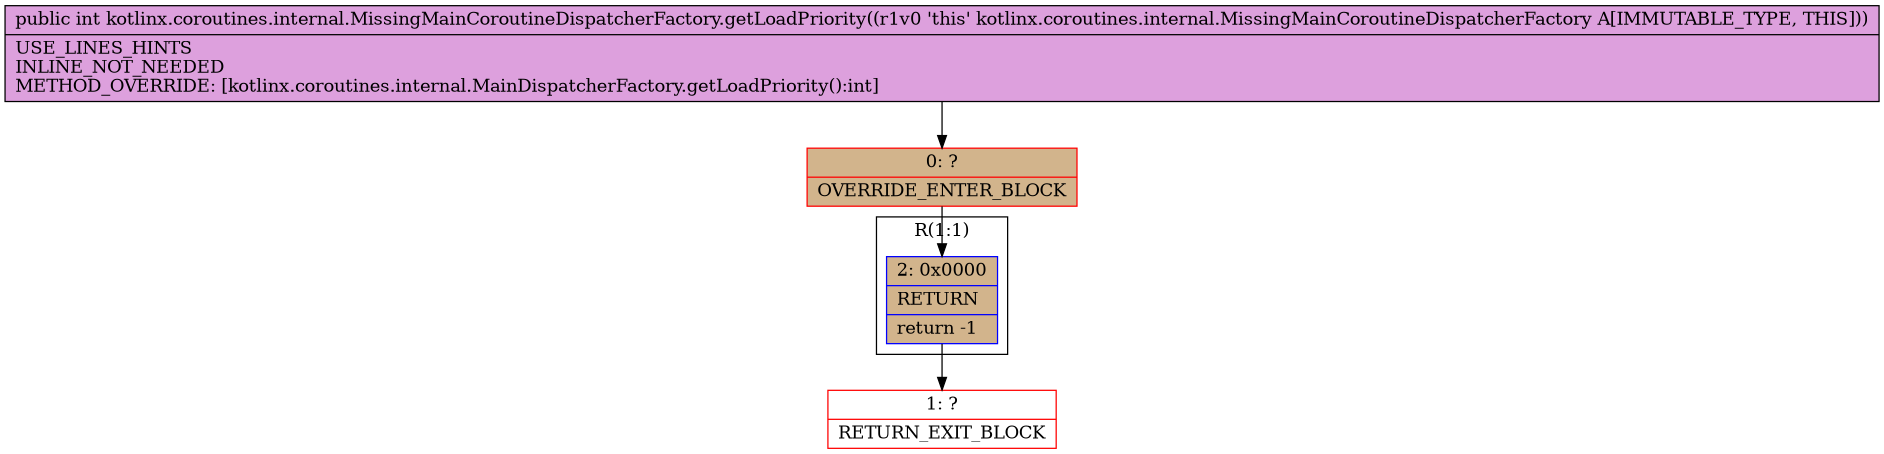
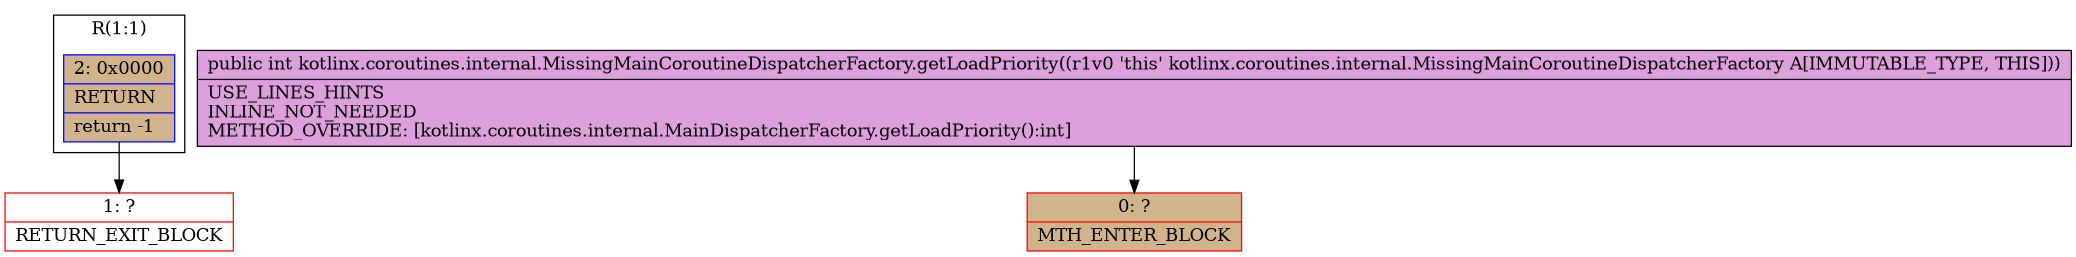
node "0: ?": text "OVERRIDE_ENTER_BLOCK" -> "MTH_ENTER_BLOCK"
edge "0: ?" -> "2: 0x0000": removed
